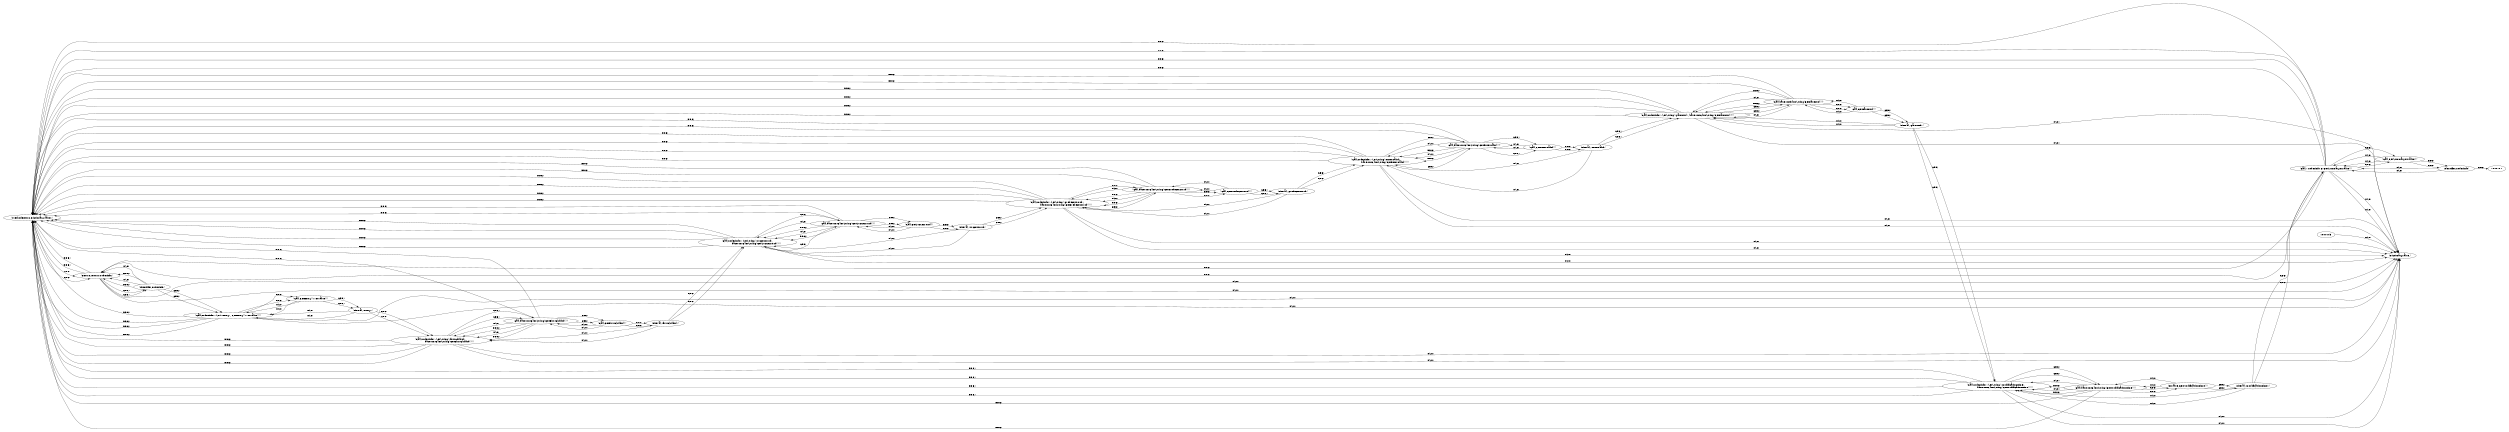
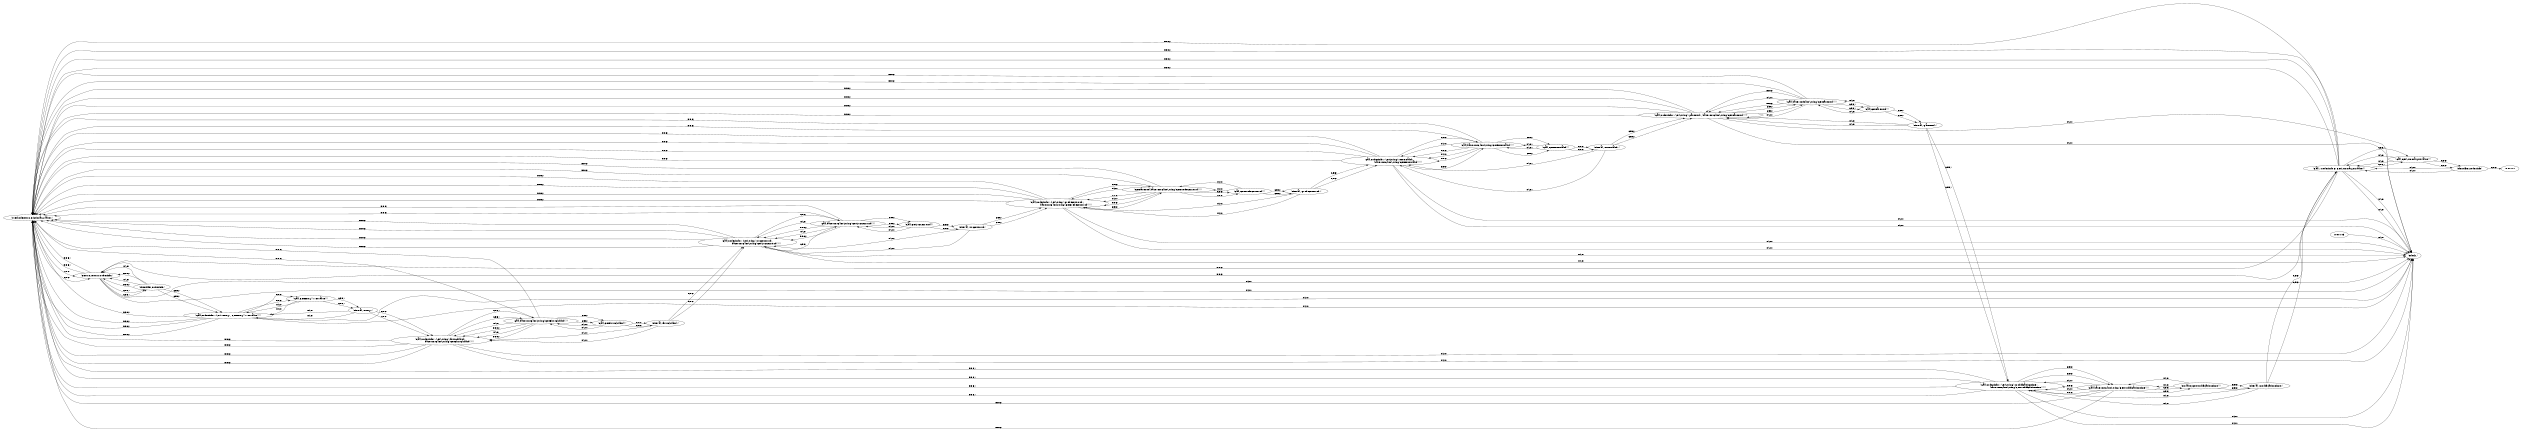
node "(Call,base::Int64ToString(GetPredecessorId()))": label "(Call,base::Int64ToString(GetPredecessorId()))" -> "(GetParentId,base::Int64ToString(GetPredecessorId()))"
node "(DictionaryValue,)": label "(DictionaryValue,)" -> "(Block,)"
